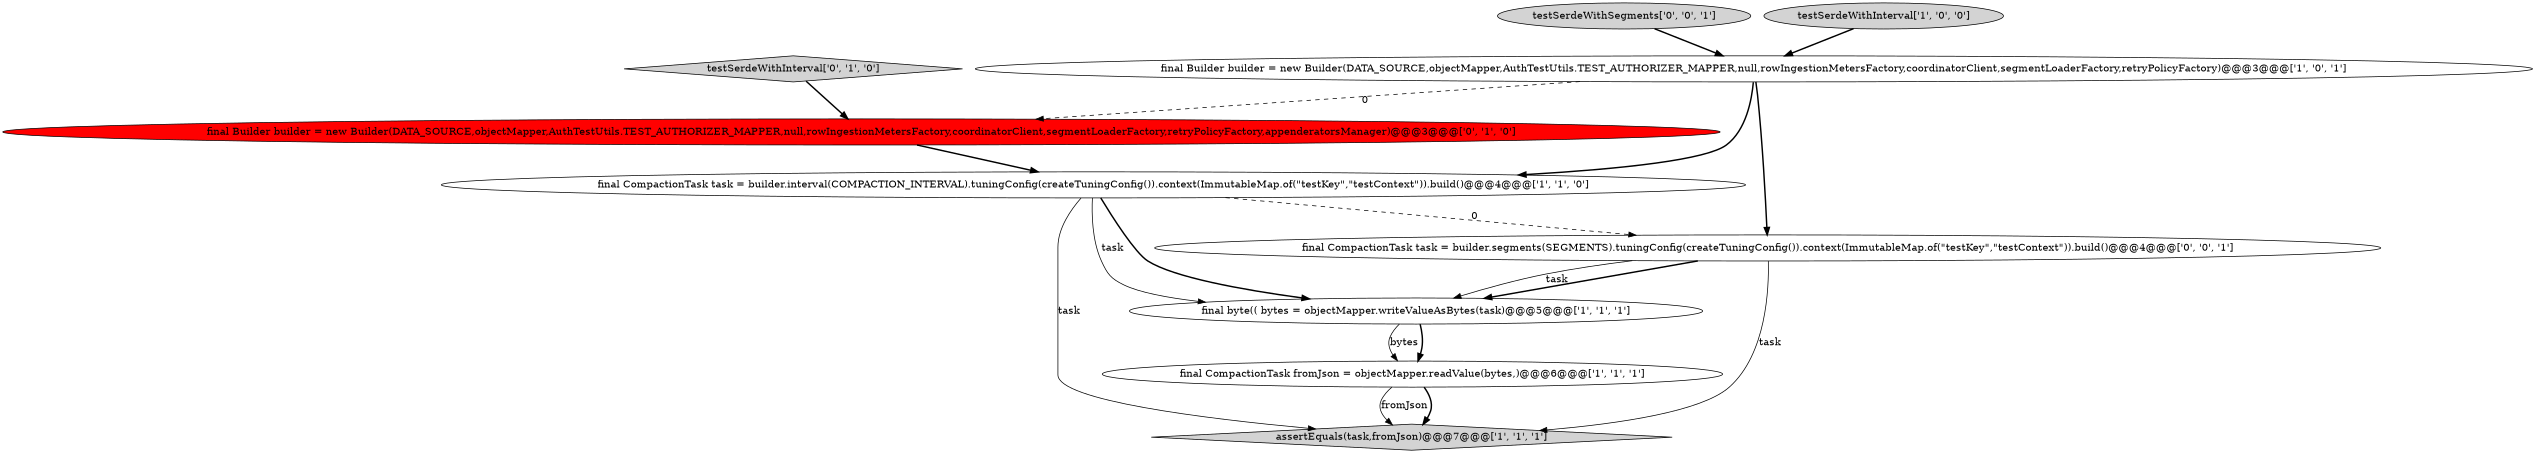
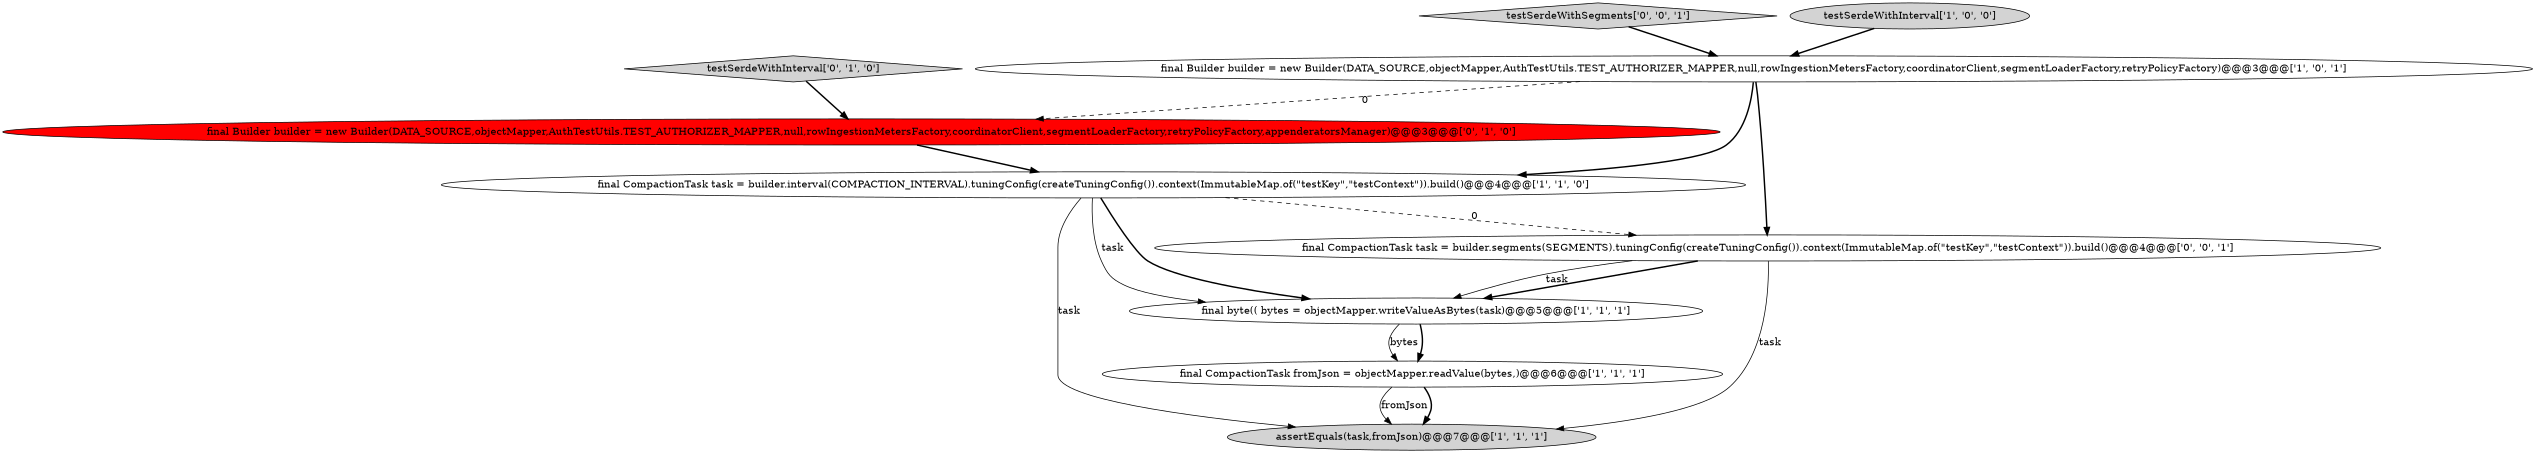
node "testSerdeWithSegments['0', '0', '1']": shape ellipse -> diamond
node "assertEquals(task,fromJson)@@@7@@@['1', '1', '1']": shape diamond -> ellipse
